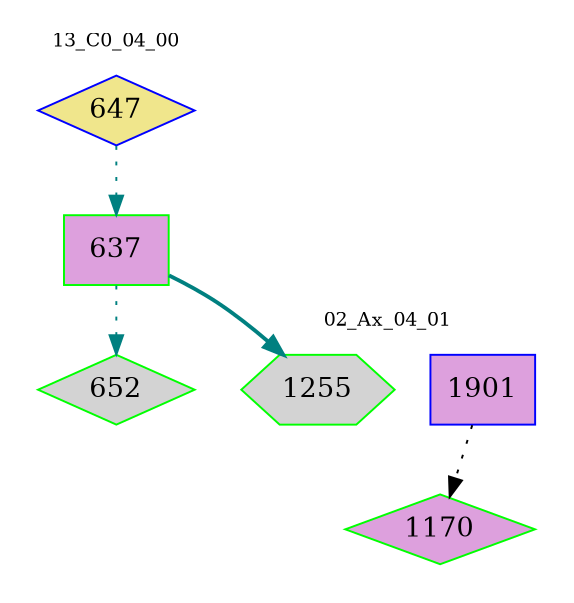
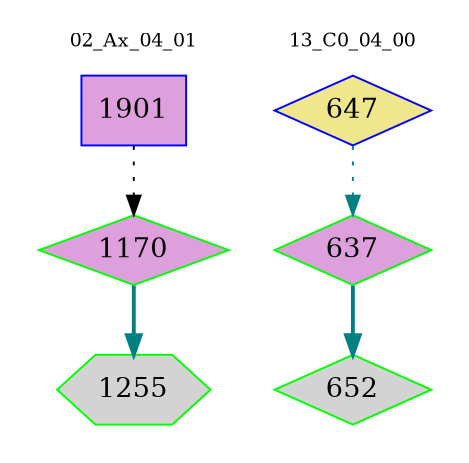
node "637": shape box -> diamond
edge "637" -> "652": style dotted -> bold
edge "637" -> "1255": now "1170" -> "1255"
